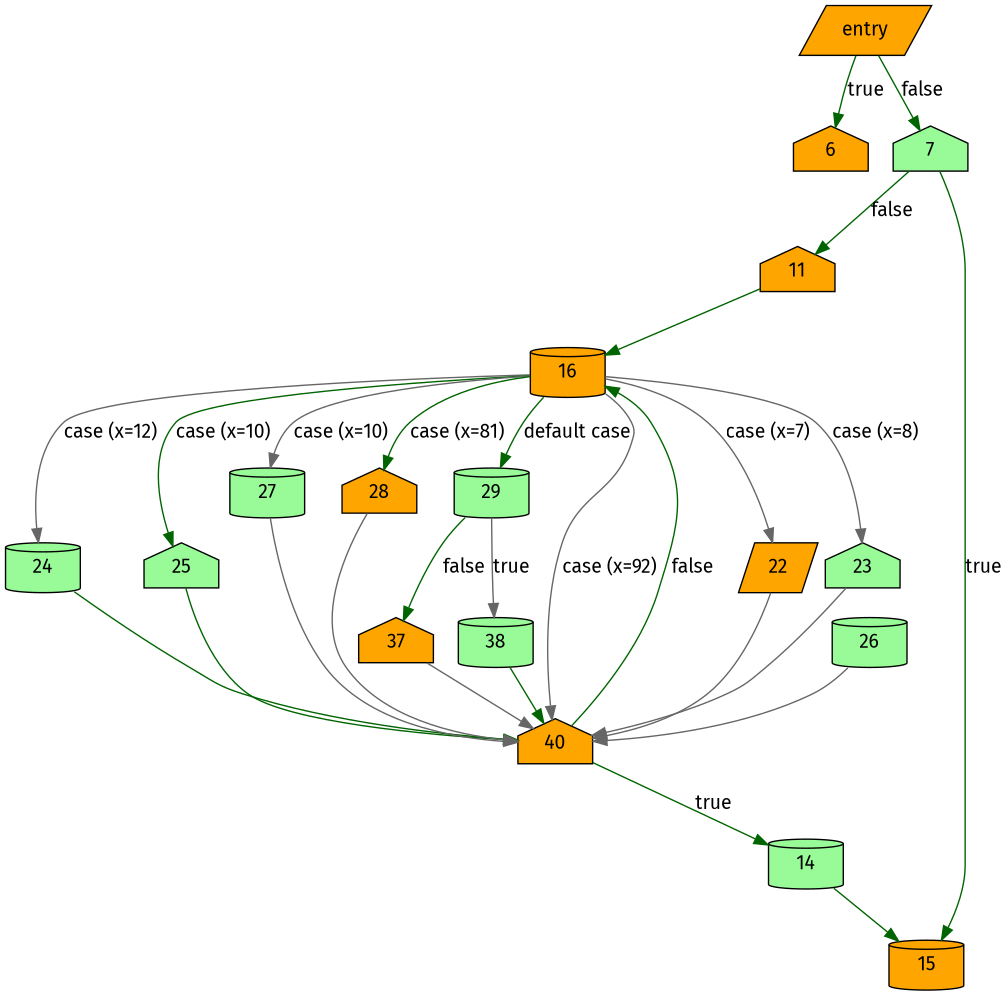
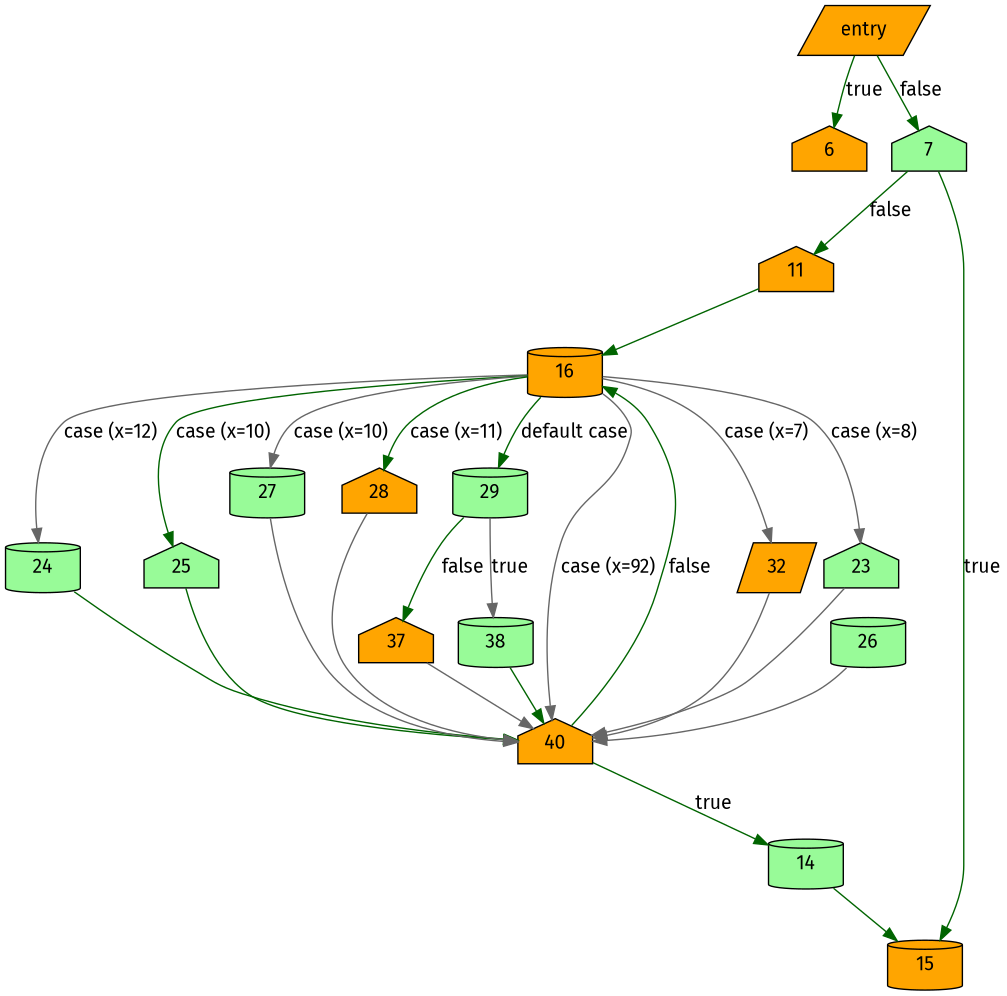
edge "16" -> "28": label "case (x=81)" -> "case (x=11)"
node "22": label "22" -> "32"
